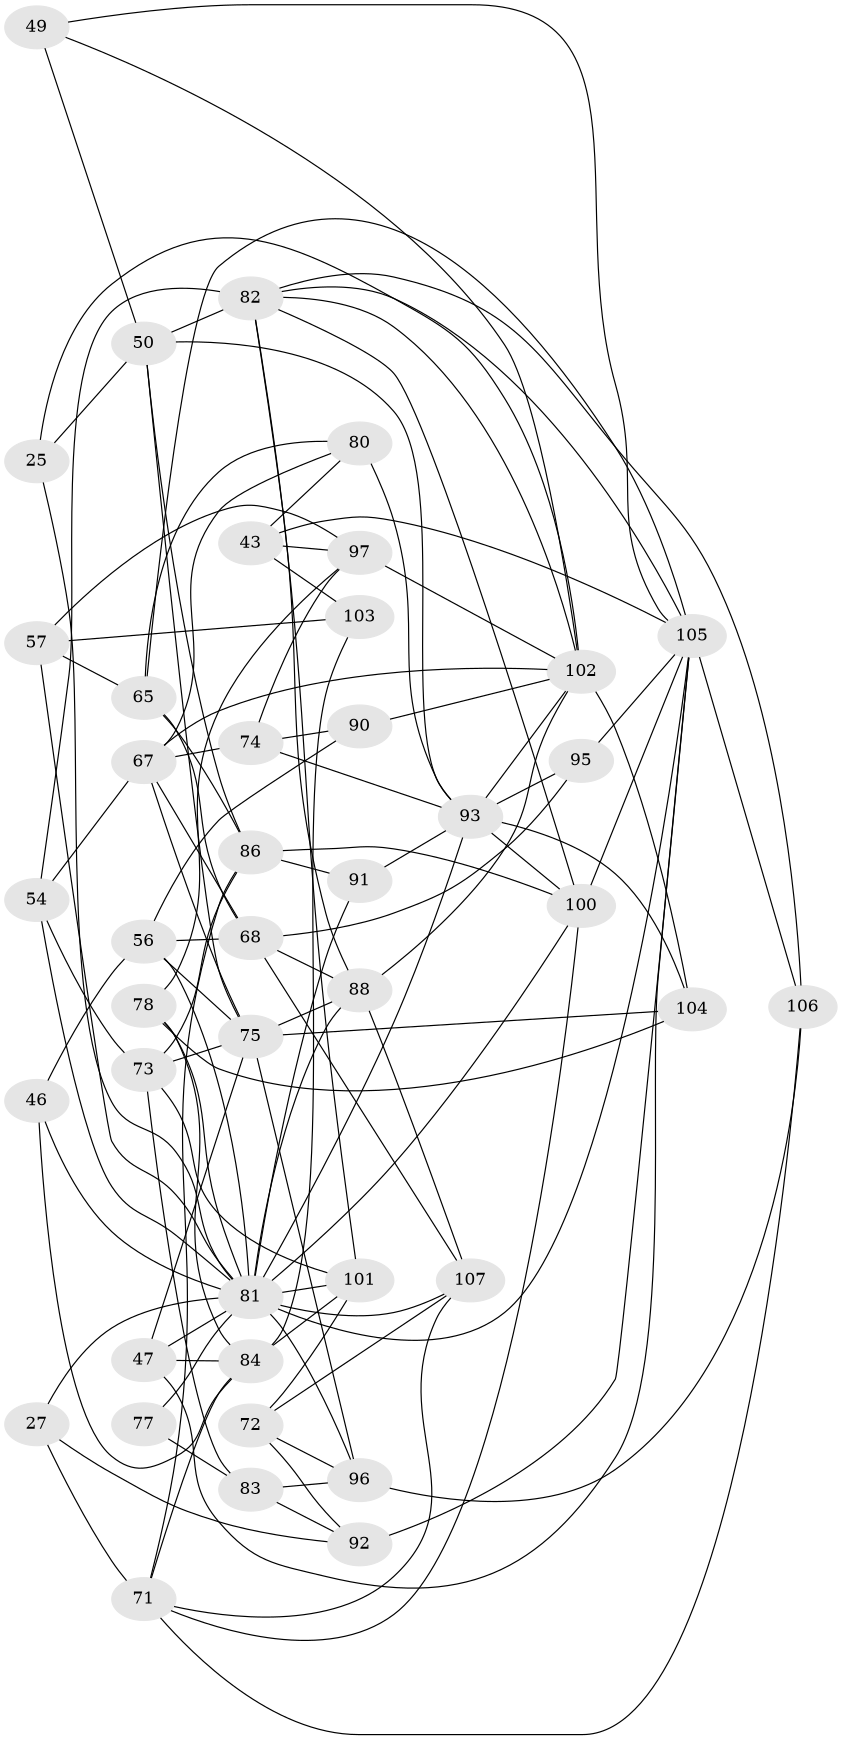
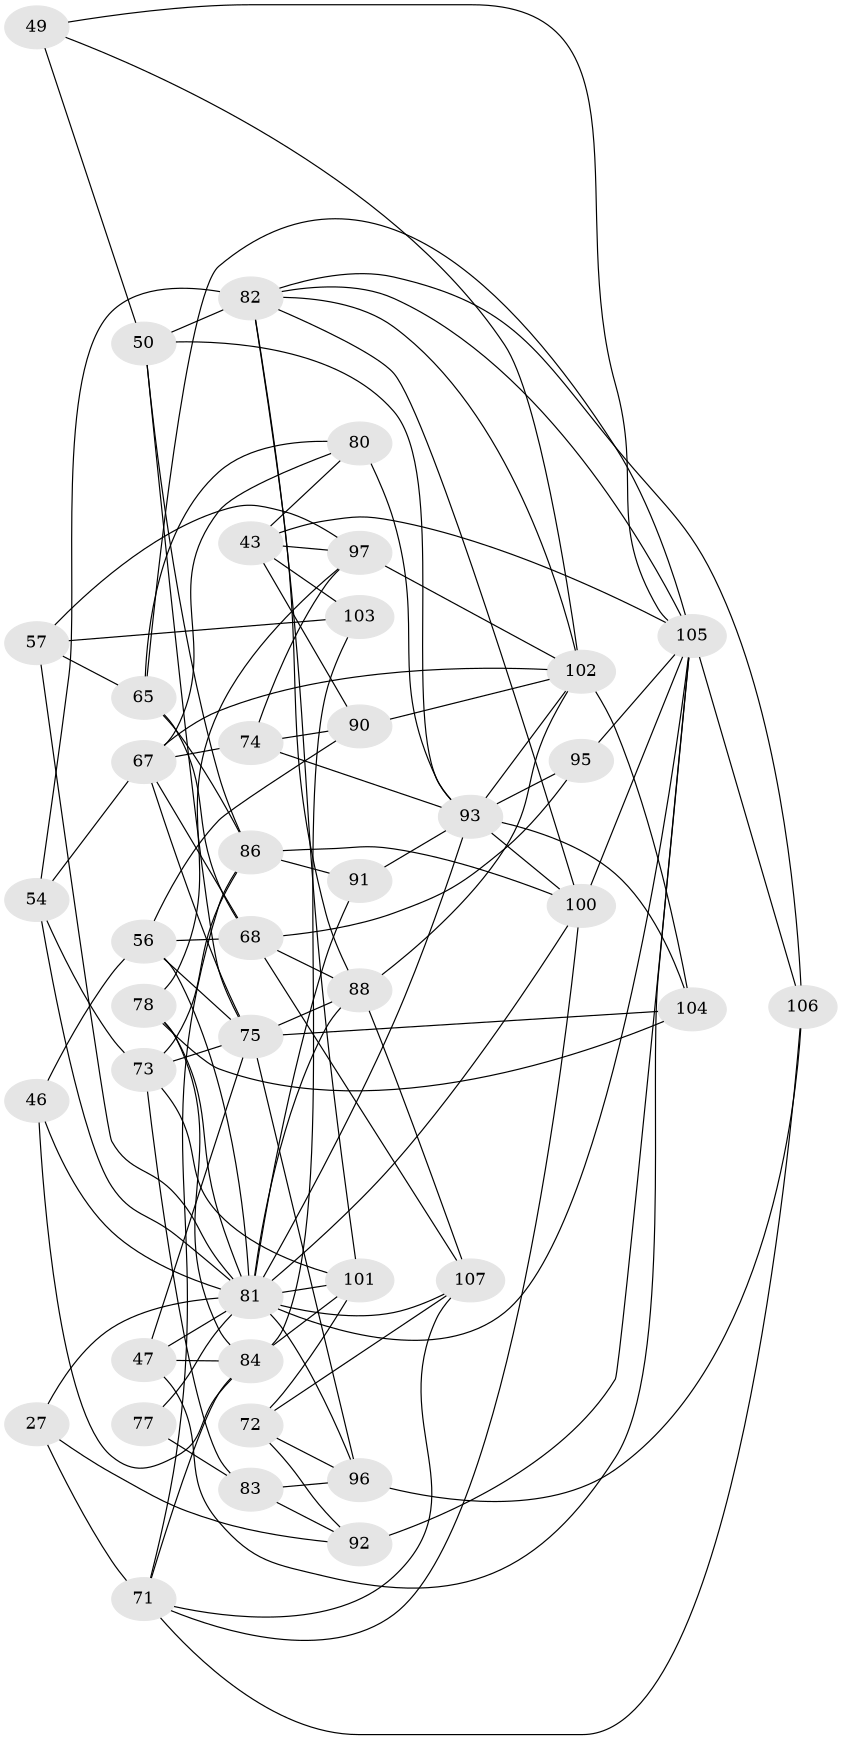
node "25": removed
edge "43" -- "90": added
